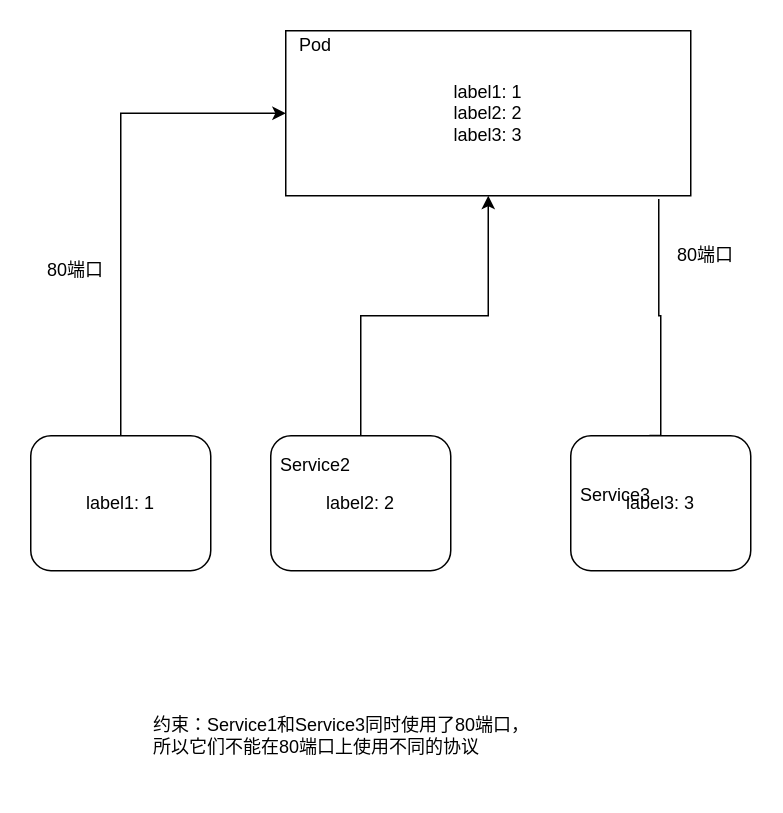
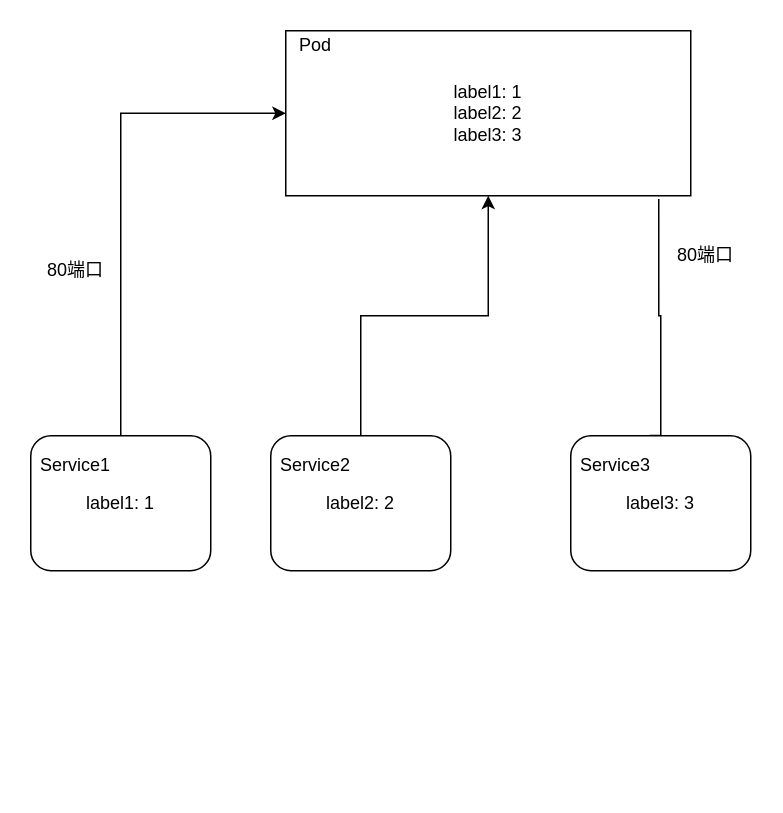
node "Service1": added
node "Service3": moved (616, 496) -> (616, 466)
node "约束：Service1和Service3同时使用了80端口，所以它们不能在80端口上使用不同的协议": removed
